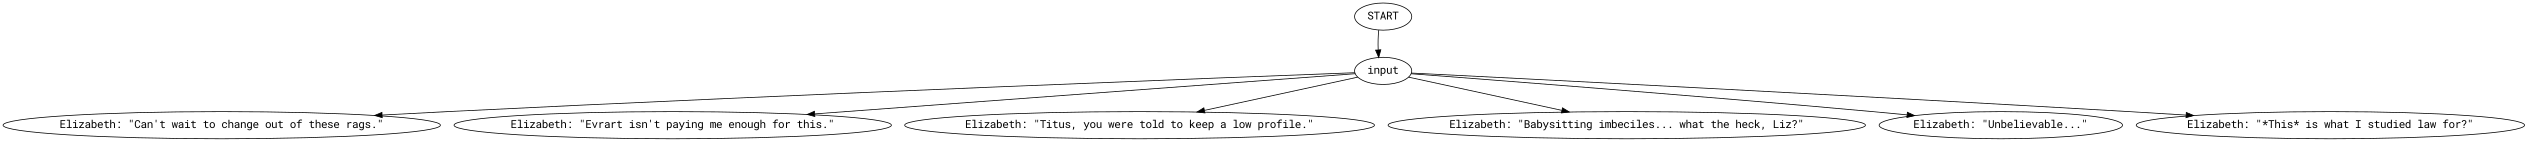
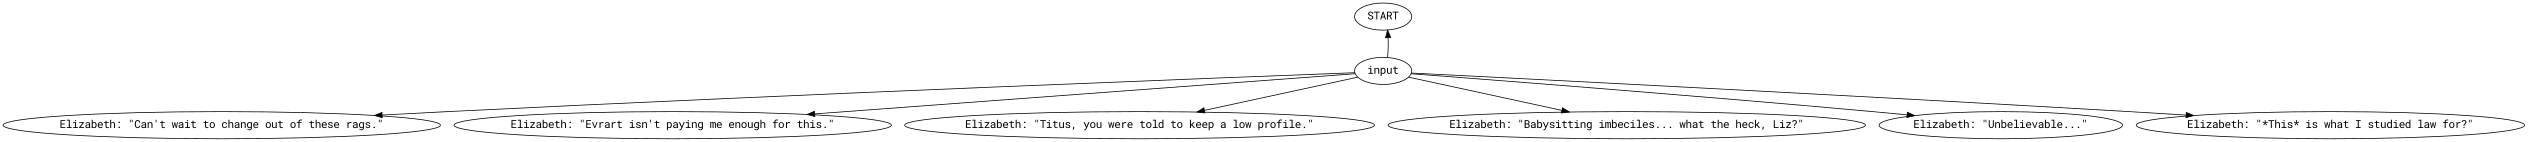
edge "START" -> "input": reversed
